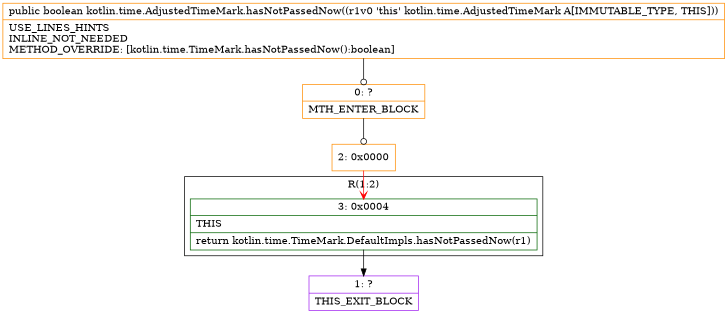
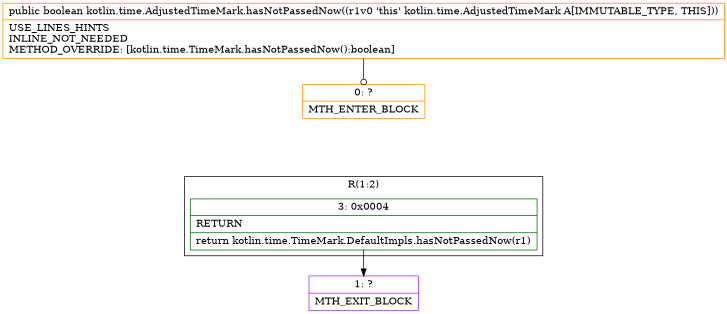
node "2: 0x0000": removed
node "3: 0x0004": text "THIS" -> "RETURN"
node "1: ?": text "THIS_EXIT_BLOCK" -> "MTH_EXIT_BLOCK"
